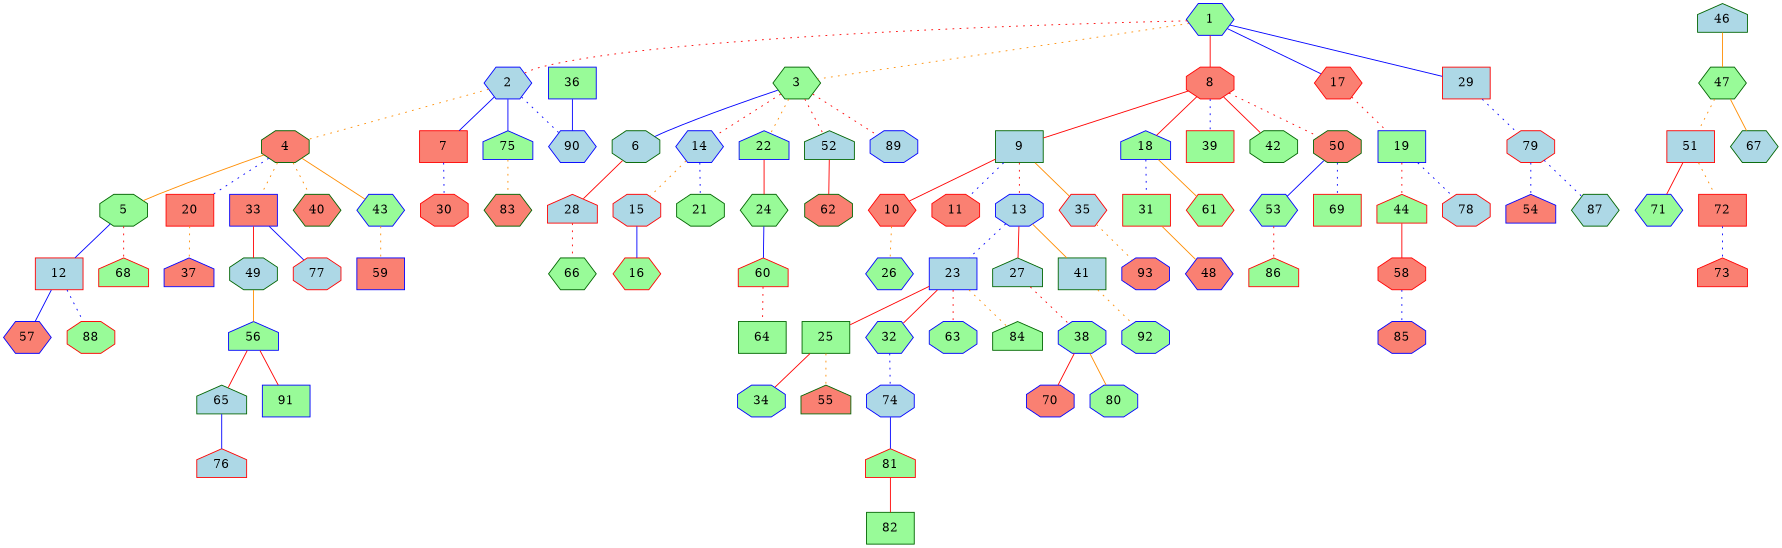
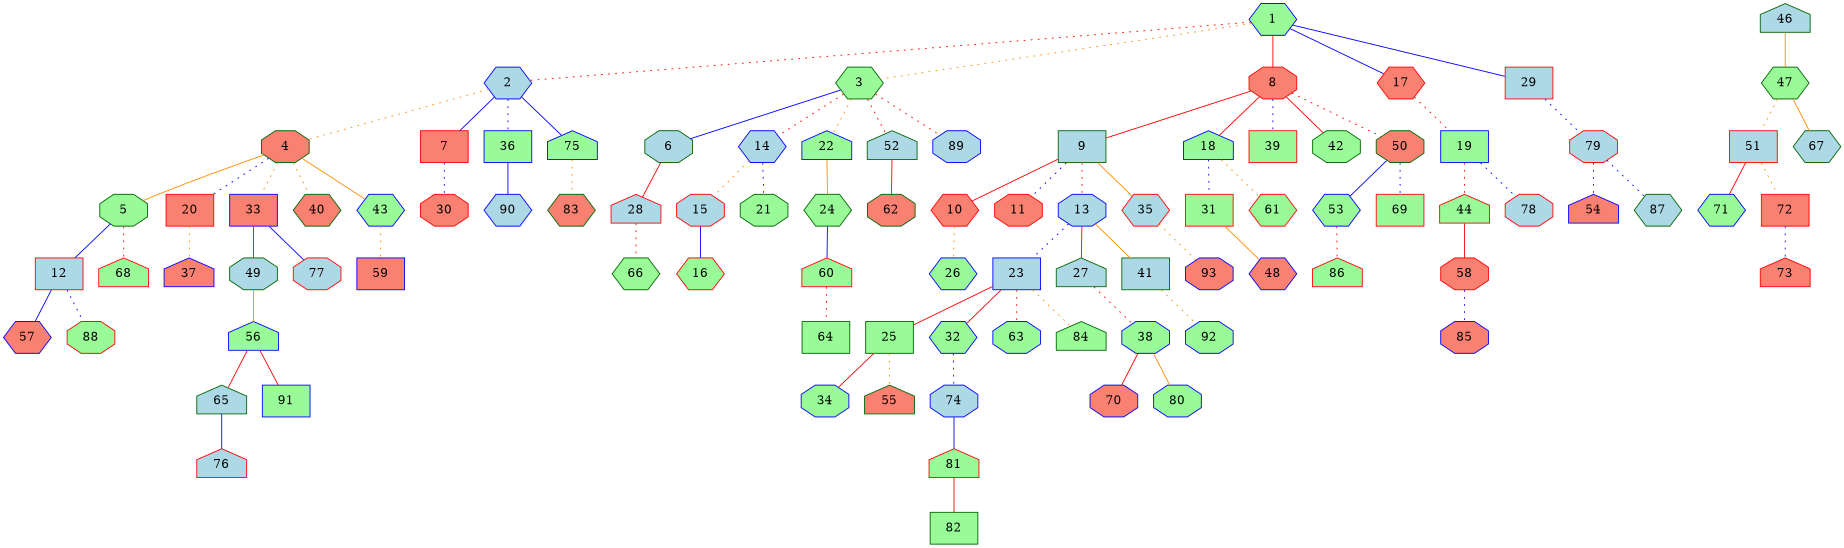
edge "2" -- "90": now "2" -- "36"
edge "22" -- "24": color red -> darkorange
edge "18" -- "61": style solid -> dotted
